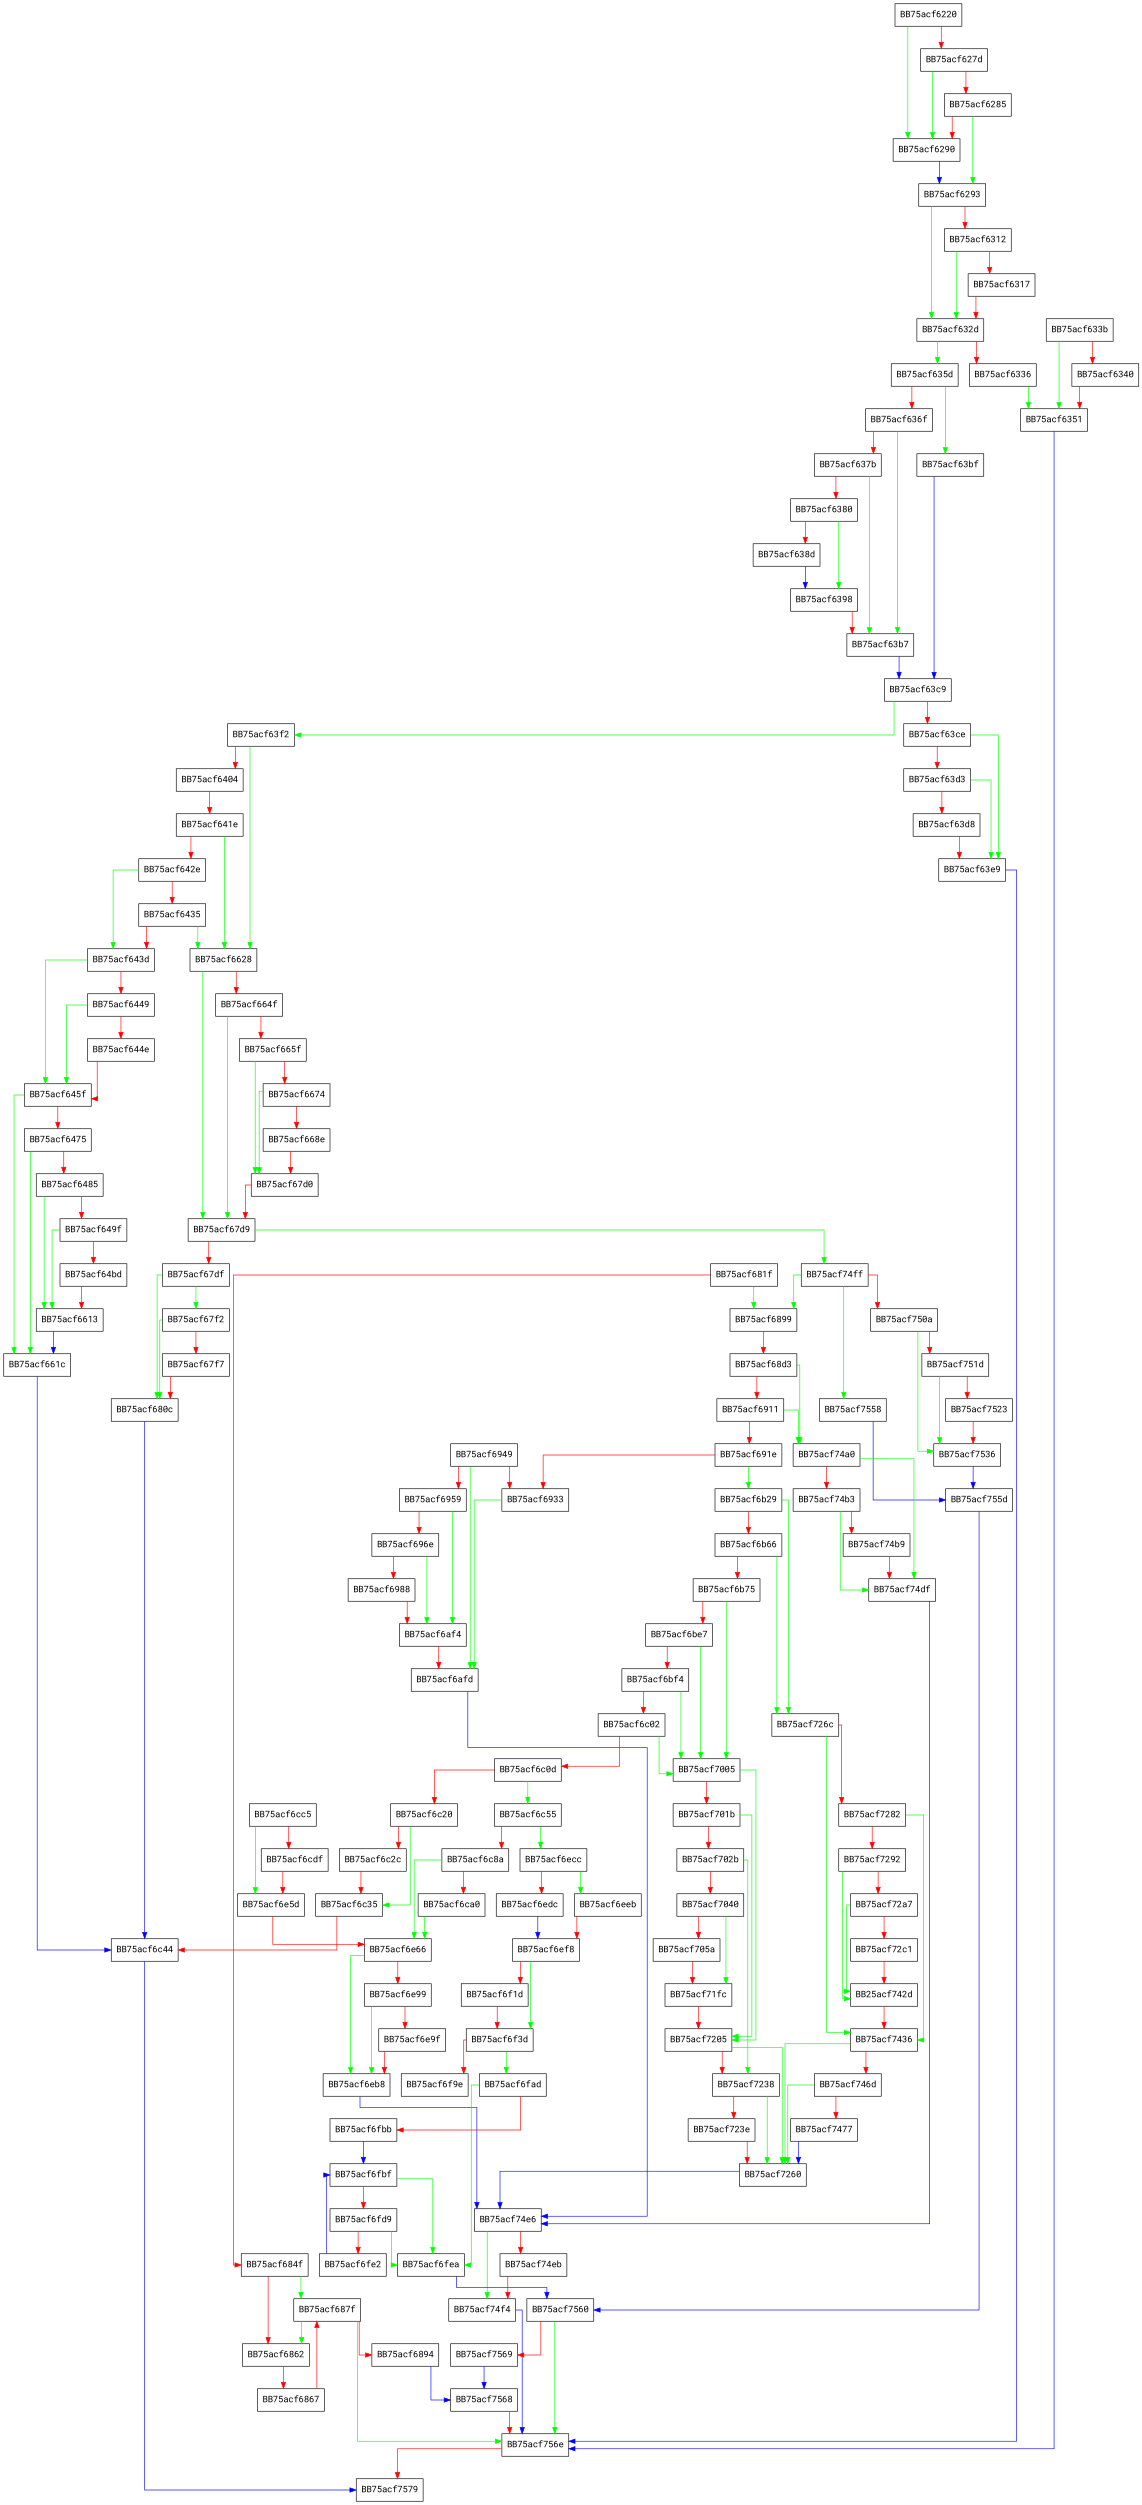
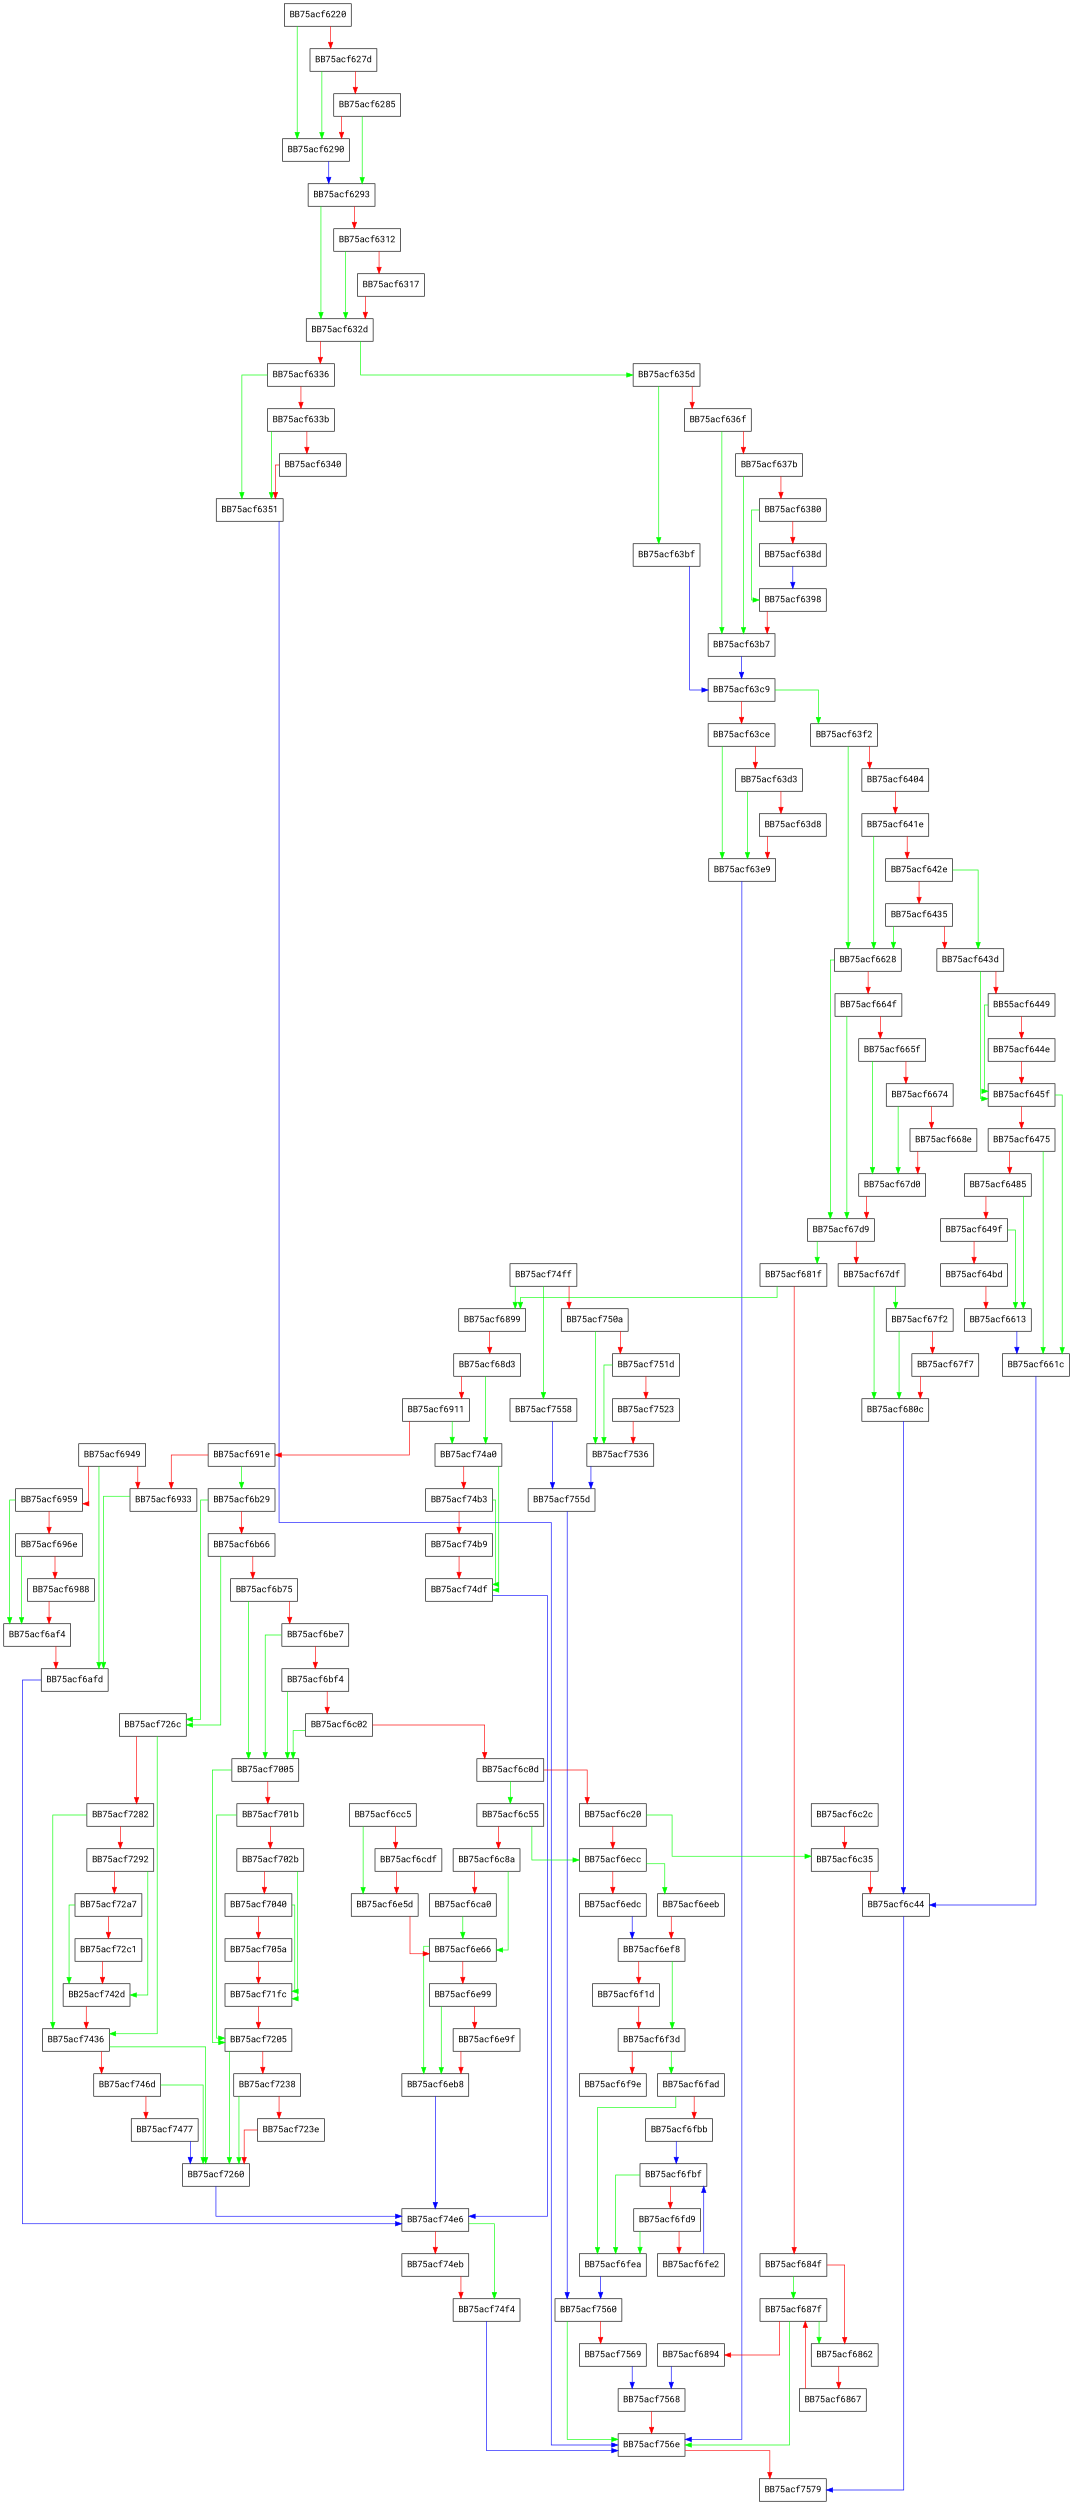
edge "BB75acf6336" -> "BB75acf633b": added
node "BB75acf6449": label "BB75acf6449" -> "BB55acf6449"
edge "BB75acf67d9" -> "BB75acf74ff": now "BB75acf67d9" -> "BB75acf681f"
edge "BB75acf6c20" -> "BB75acf6c2c": now "BB75acf6c20" -> "BB75acf6ecc"
edge "BB75acf702b" -> "BB75acf7238": now "BB75acf702b" -> "BB75acf71fc"
